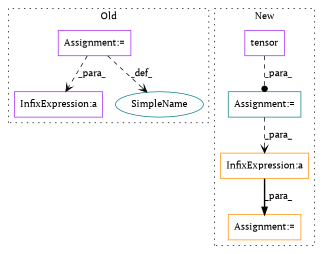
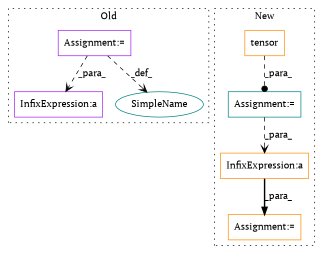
node "tensor": color purple -> darkorange
